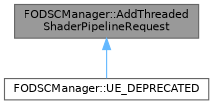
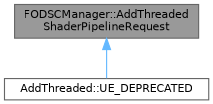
node "FODSCManager::UE_DEPRECATED": label "FODSCManager::UE_DEPRECATED" -> "AddThreaded::UE_DEPRECATED"
